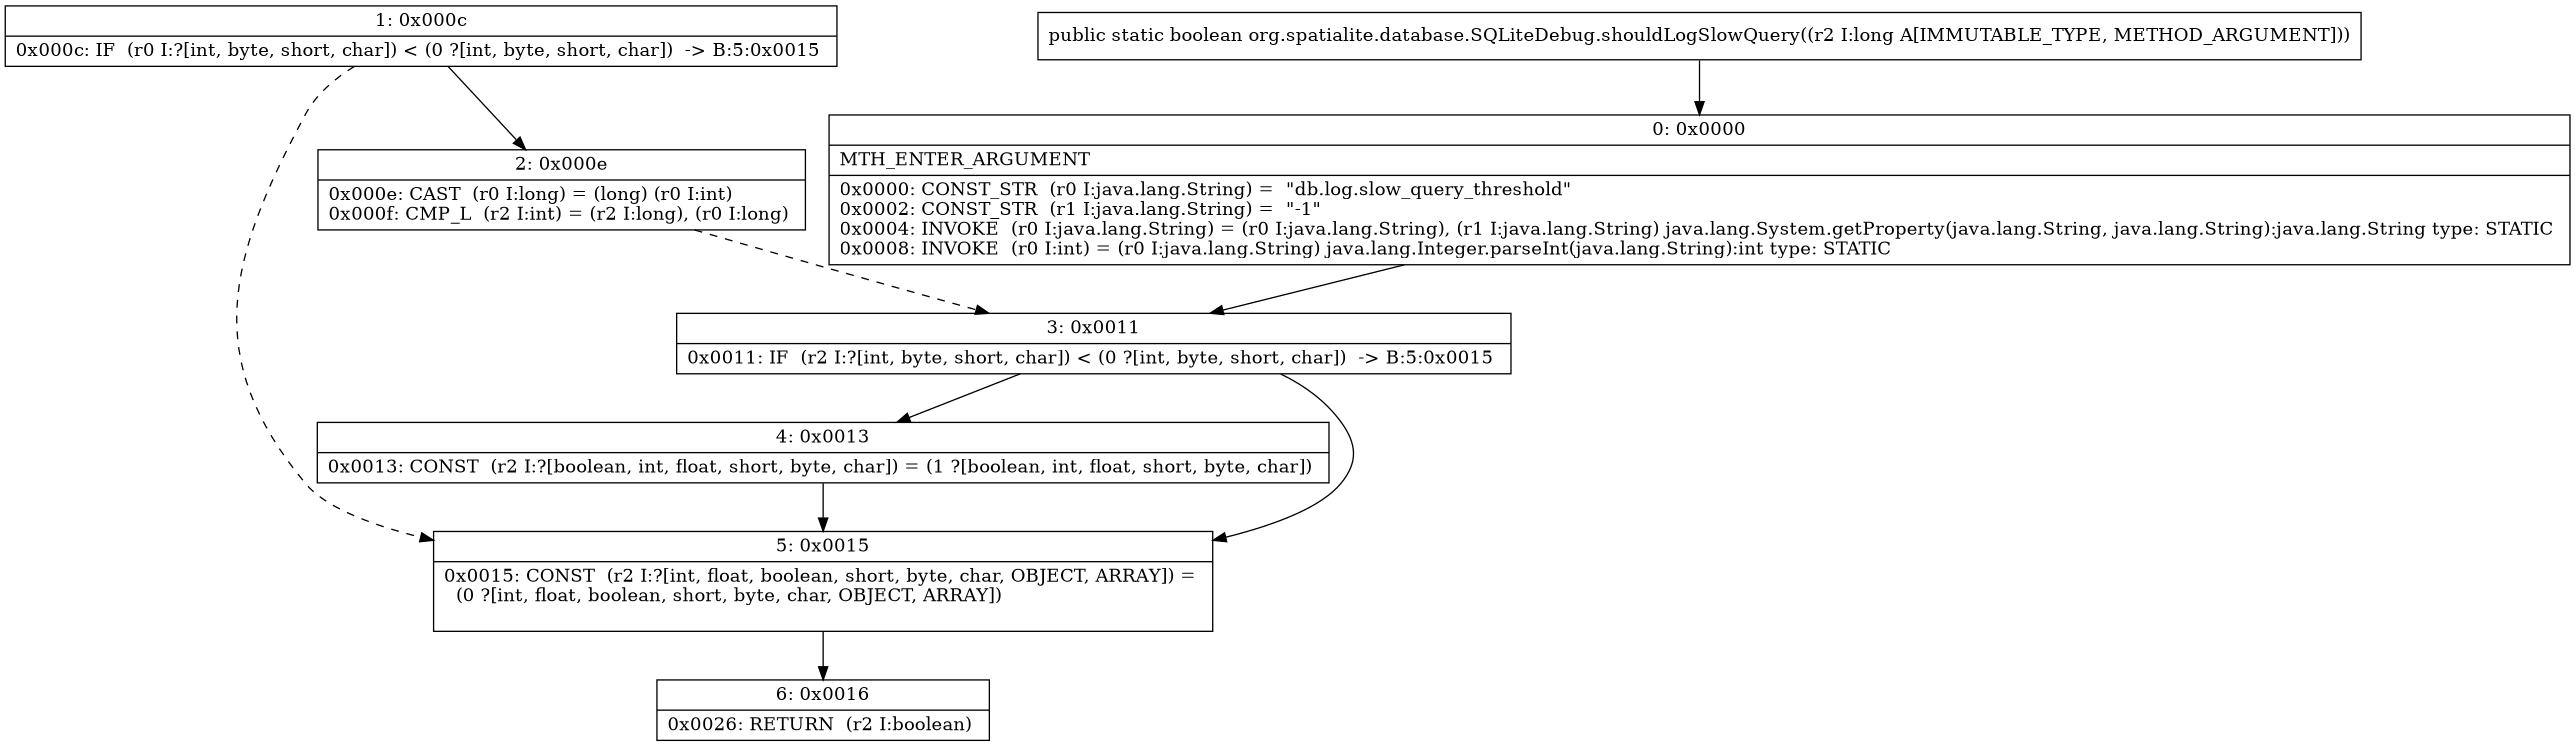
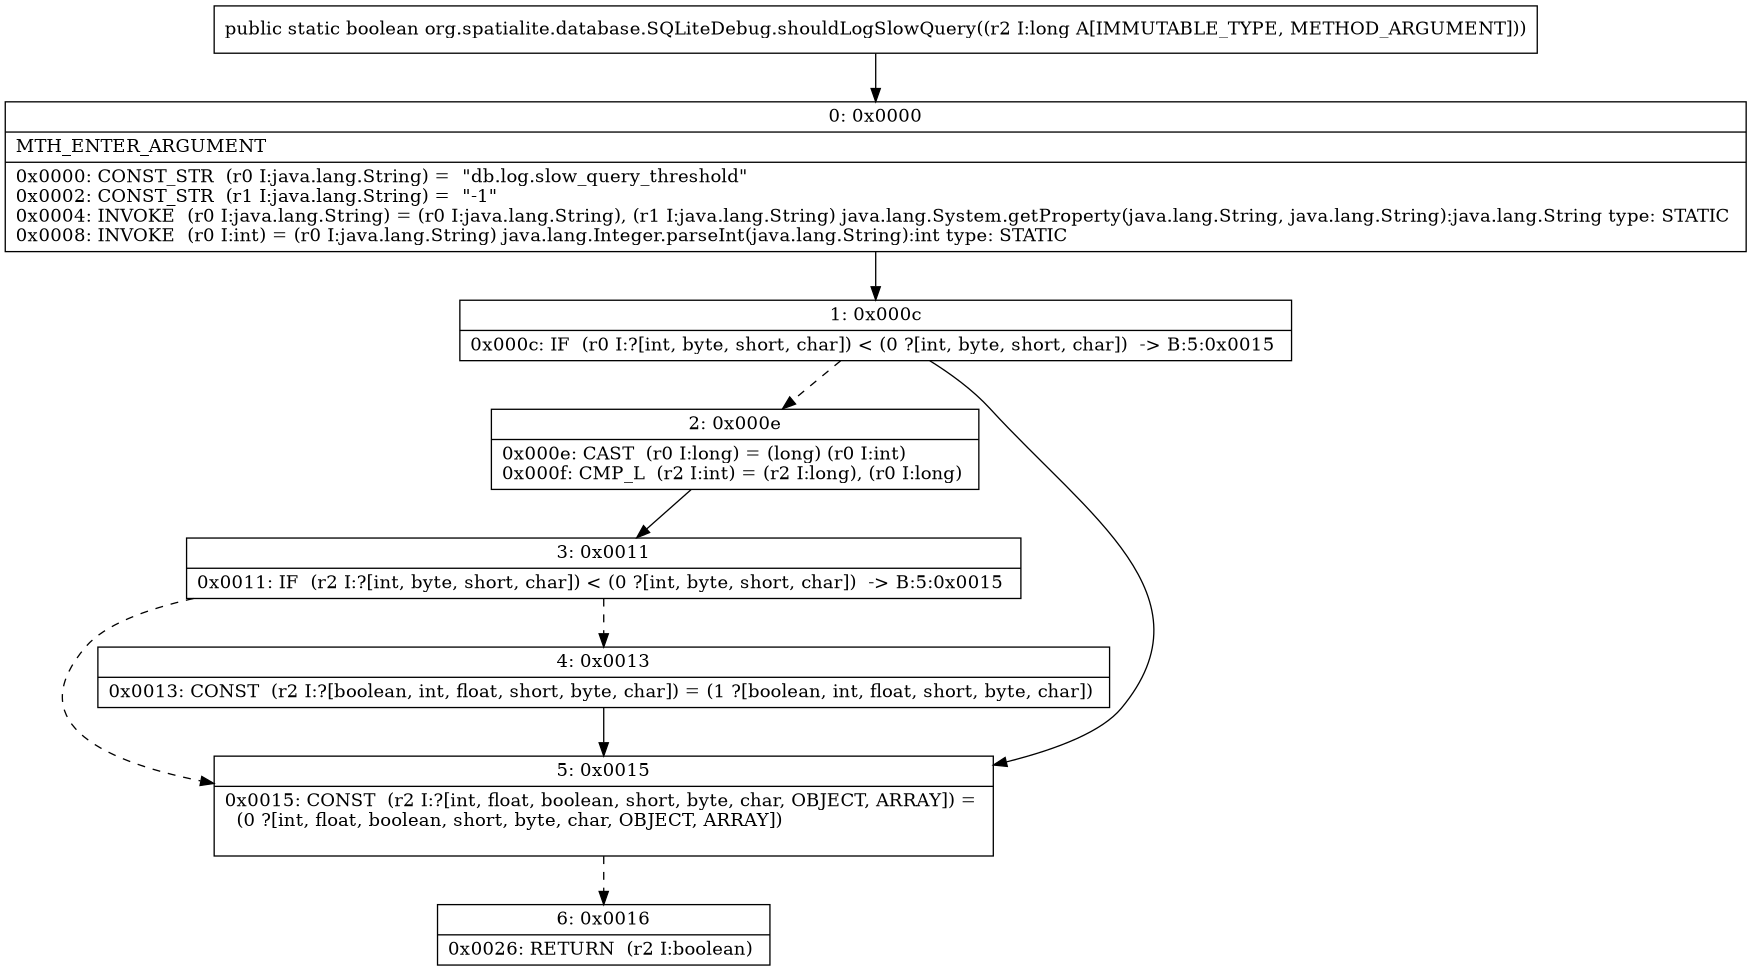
edge "1: 0x000c" -> "2: 0x000e": style solid -> dashed
edge "2: 0x000e" -> "3: 0x0011": style dashed -> solid
edge "0: 0x0000" -> "3: 0x0011": now "0: 0x0000" -> "1: 0x000c"
edge "1: 0x000c" -> "5: 0x0015": style dashed -> solid
edge "3: 0x0011" -> "4: 0x0013": style solid -> dashed
edge "3: 0x0011" -> "5: 0x0015": style solid -> dashed
edge "5: 0x0015" -> "6: 0x0016": style solid -> dashed
